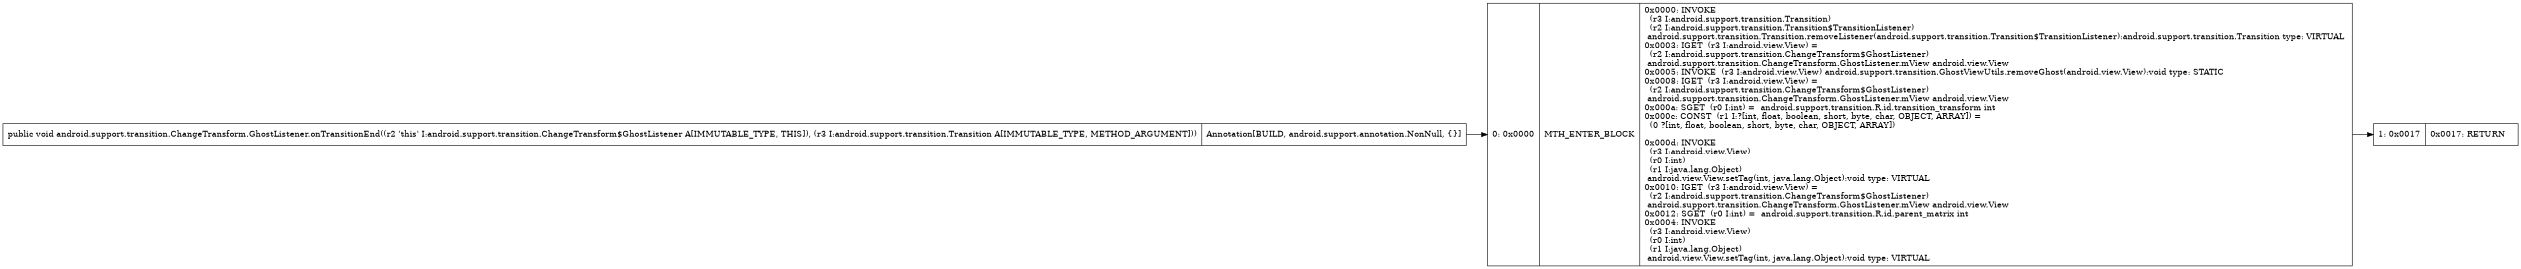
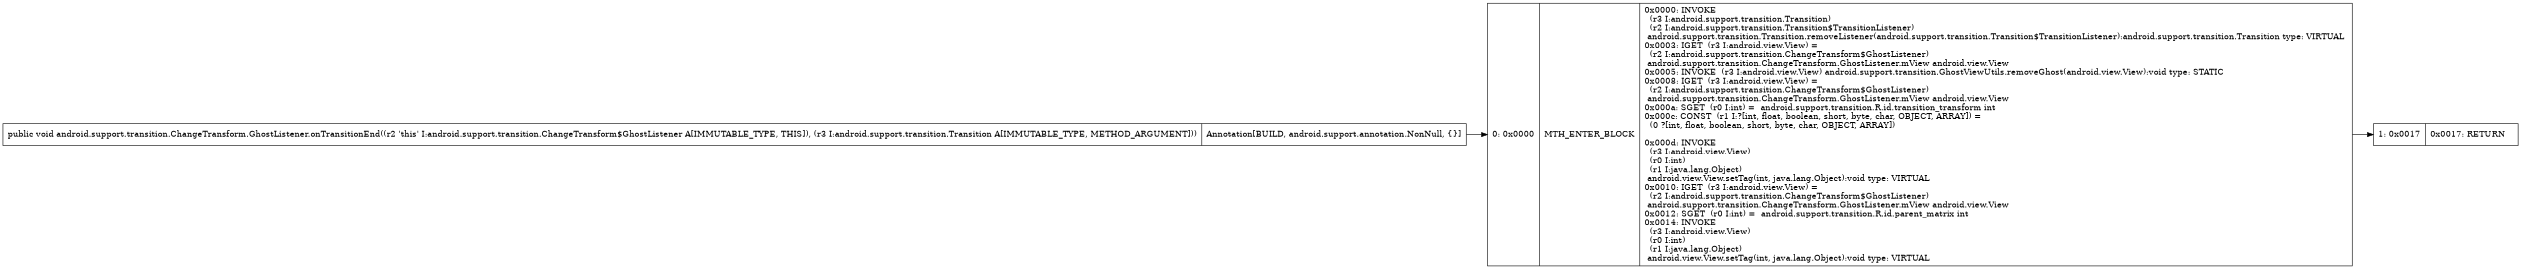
node "0: 0x0000": text "0x0004: INVOKE" -> "0x0014: INVOKE"
